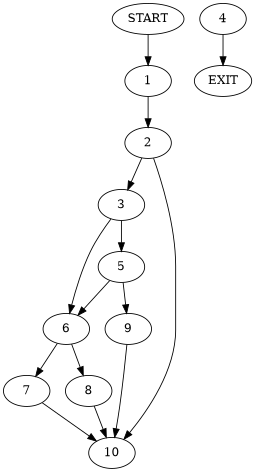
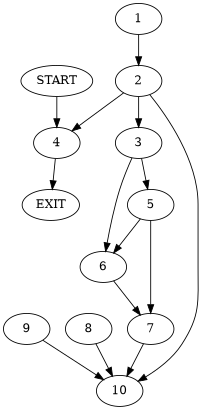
edge "START" -> "1": now "START" -> "4"
edge "2" -> "4": added
edge "5" -> "9": now "5" -> "7"
edge "6" -> "8": removed
